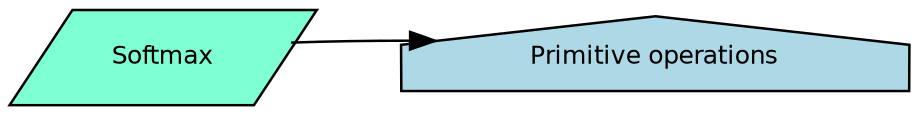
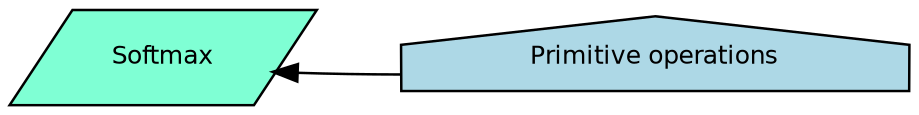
edge "Softmax" -> "Primitive operations": reversed
